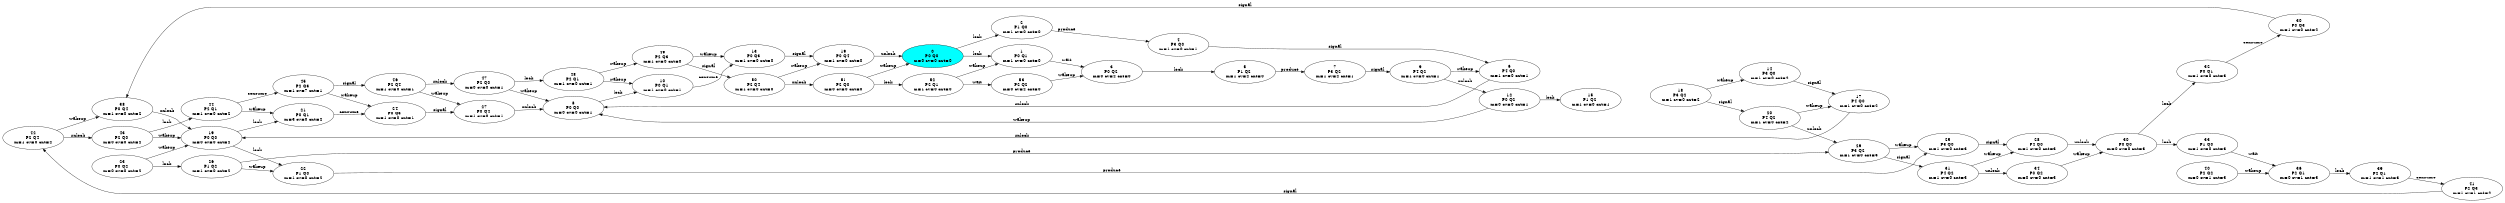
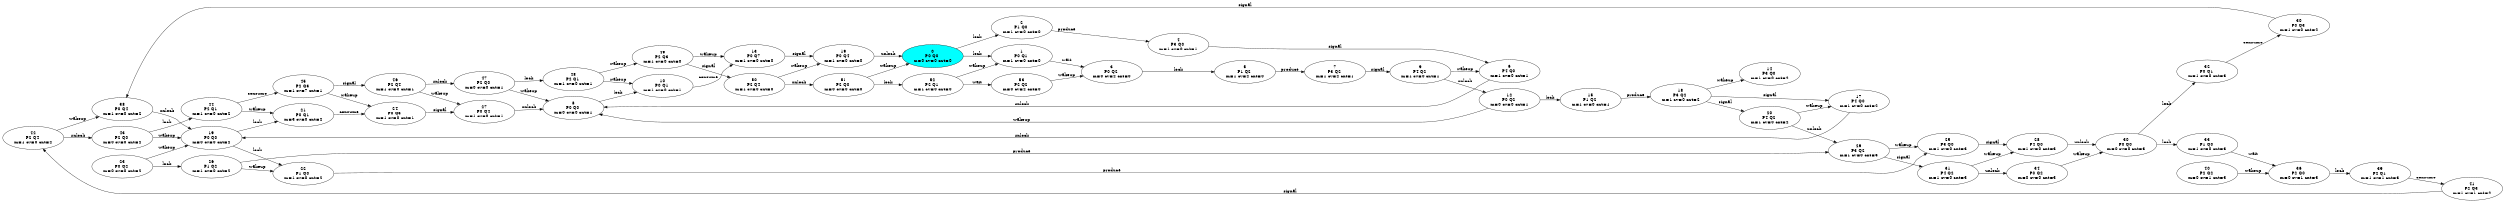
node "13 P0 Q3 m=1 cv=0 cnt=0": label "13 P0 Q3 m=1 cv=0 cnt=0" -> "13 P0 Q7 m=1 cv=0 cnt=0"
edge "14 P3 Q0 m=1 cv=0 cnt=2" -> "17 P4 Q0 m=1 cv=0 cnt=2": now "18 P3 Q2 m=1 cv=0 cnt=2" -> "17 P4 Q0 m=1 cv=0 cnt=2"
edge "15 P1 Q2 m=1 cv=0 cnt=1" -> "18 P3 Q2 m=1 cv=0 cnt=2": added, label "produce"
node "36 P2 Q1 m=0 cv=1 cnt=3": label "36 P2 Q1 m=0 cv=1 cnt=3" -> "36 P2 Q0 m=0 cv=1 cnt=3"
